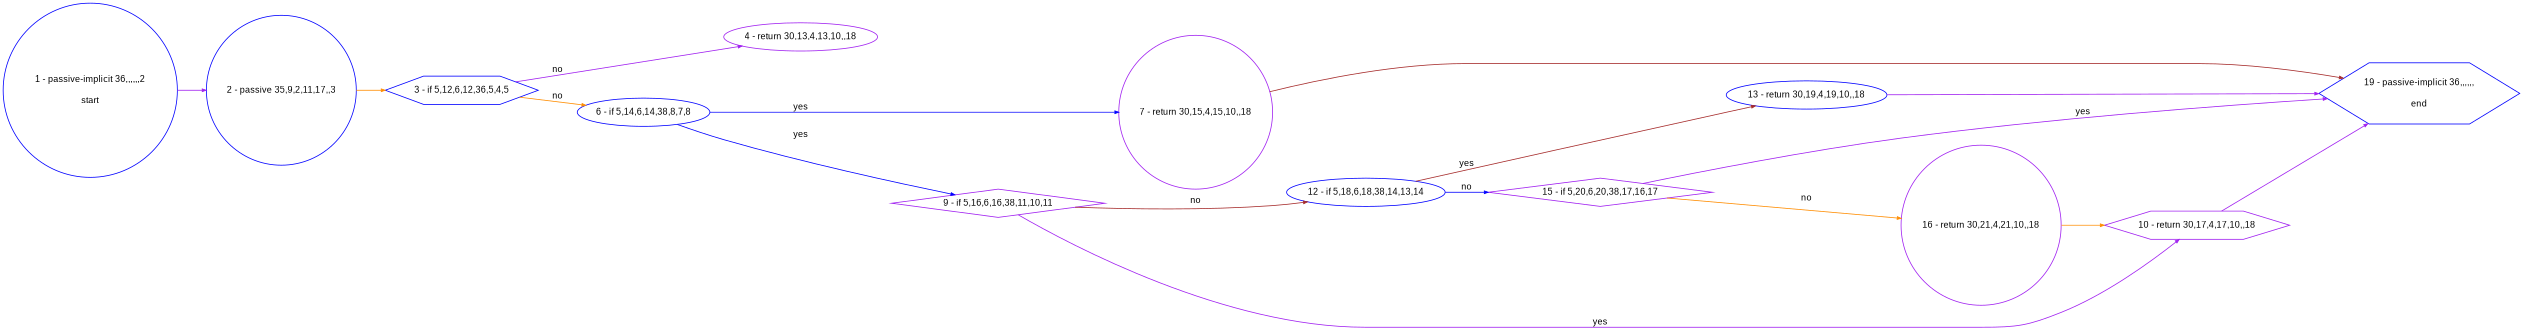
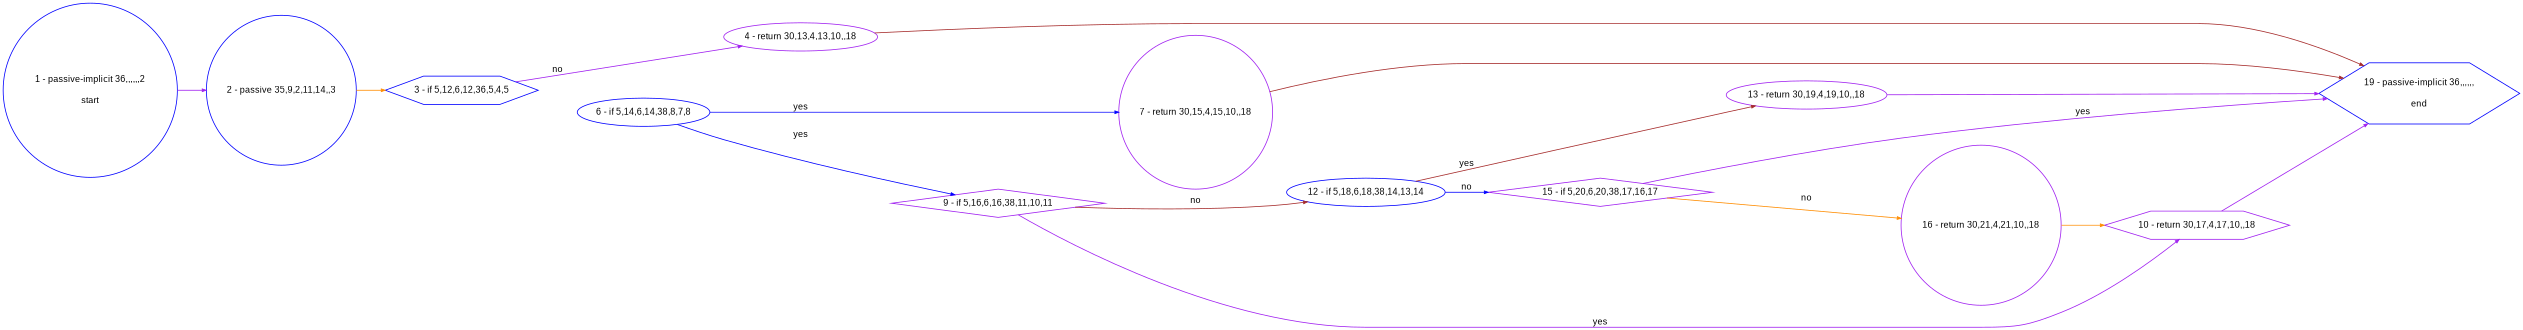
edge "4 - return 30,13,4,13,10,,18" -> "19 - passive-implicit 36,,,,,, end": added
node "2 - passive 35,9,2,11,17,,3": label "2 - passive 35,9,2,11,17,,3" -> "2 - passive 35,9,2,11,14,,3"
node "13 - return 30,19,4,19,10,,18": color blue -> purple
edge "3 - if 5,12,6,12,36,5,4,5" -> "6 - if 5,14,6,14,38,8,7,8": removed, label "no"
